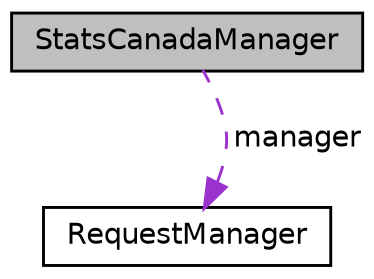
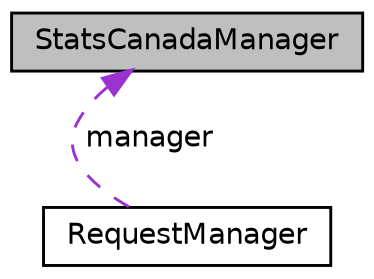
edge "StatsCanadaManager" -> "RequestManager": reversed
